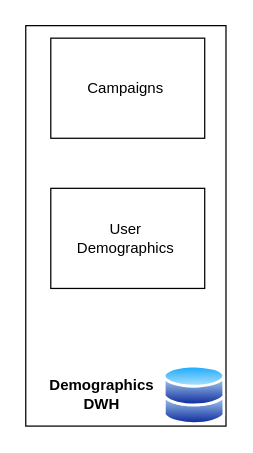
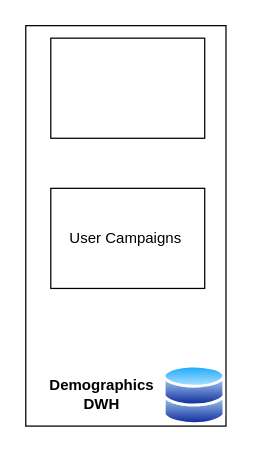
node "Campaigns": removed
node "User Demographics": label "User Demographics" -> "User Campaigns"
